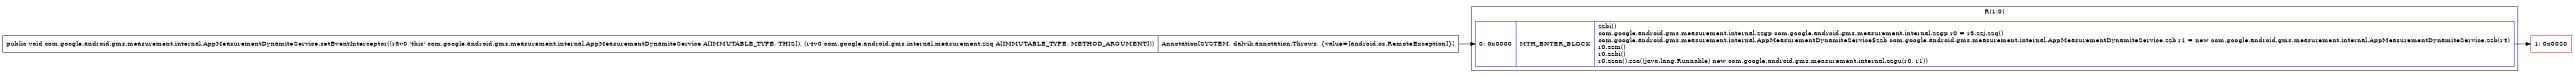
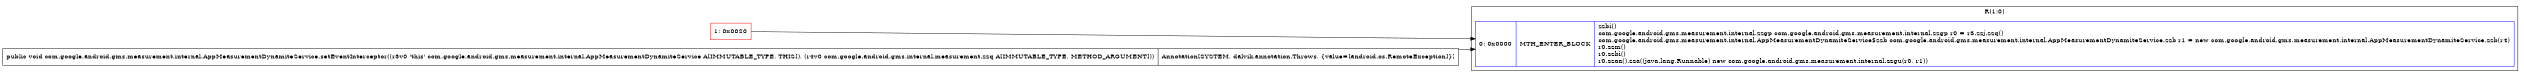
edge "0: 0x0000" -> "1: 0x0020": reversed
